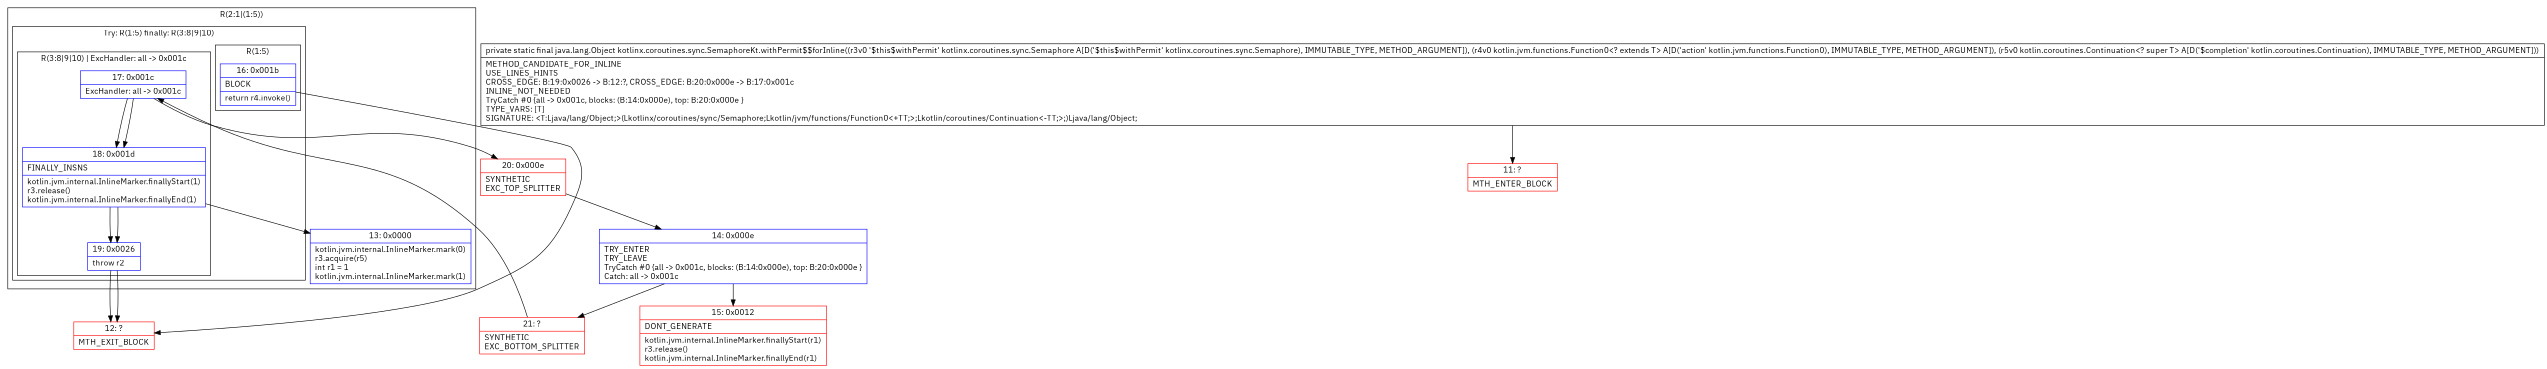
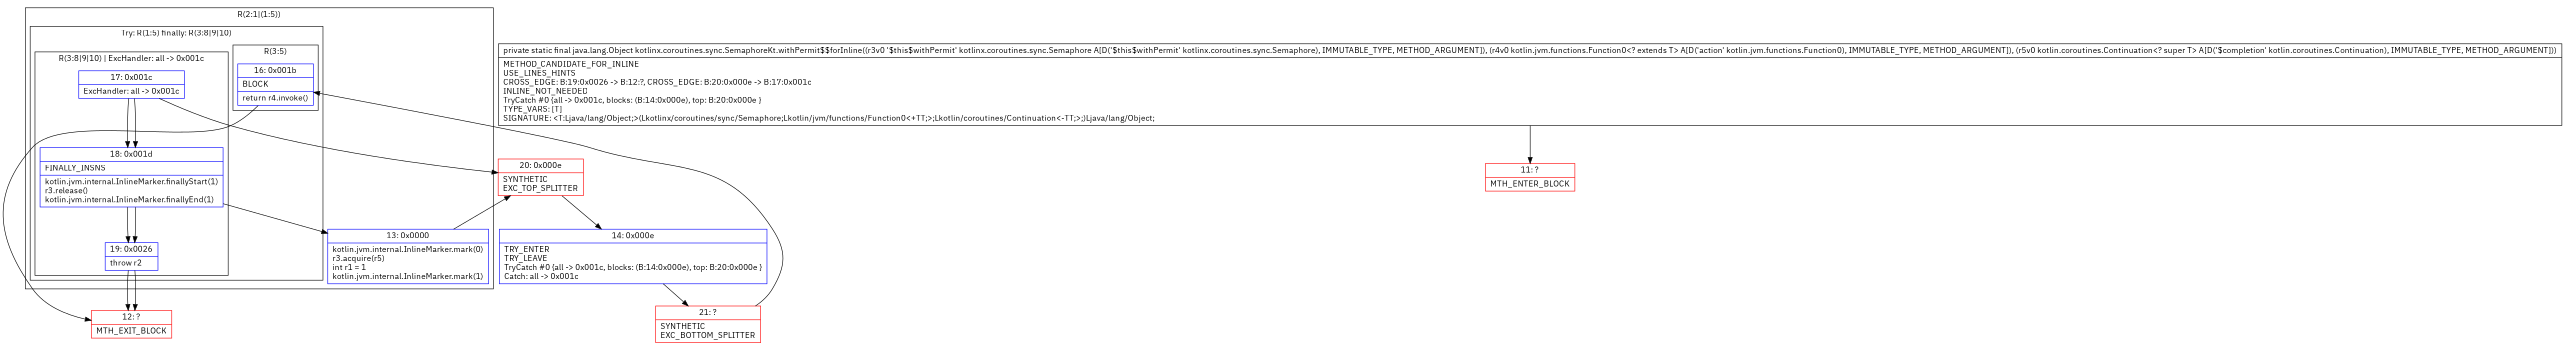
cluster "R(1:5)": label "R(1:5)" -> "R(3:5)"
edge "21: ?" -> "17: 0x001c": now "21: ?" -> "16: 0x001b"
edge "13: 0x0000" -> "20: 0x000e": added
node "15: 0x0012": removed
